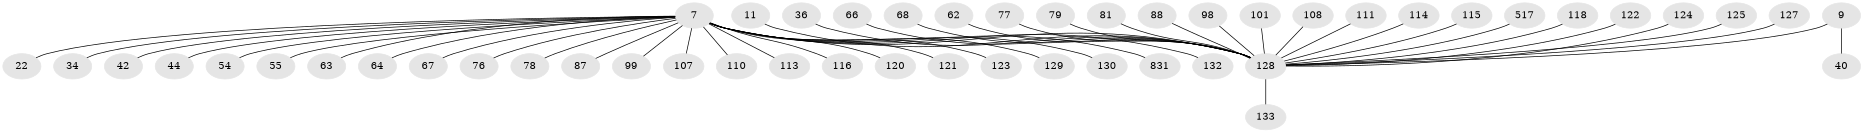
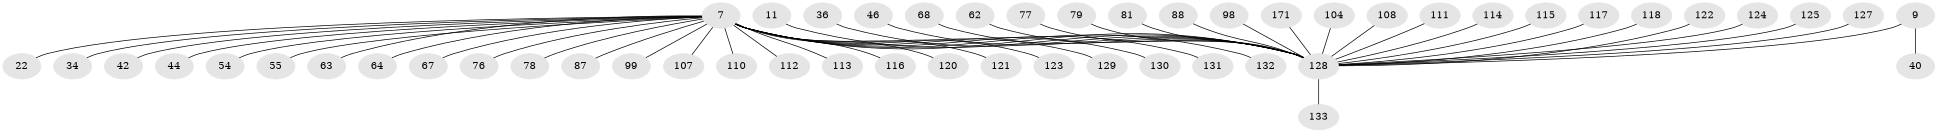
node "66": label "66" -> "46"
node "101": label "101" -> "171"
node "104": added
node "517": label "517" -> "117"
node "112": added
node "831": label "831" -> "131"
